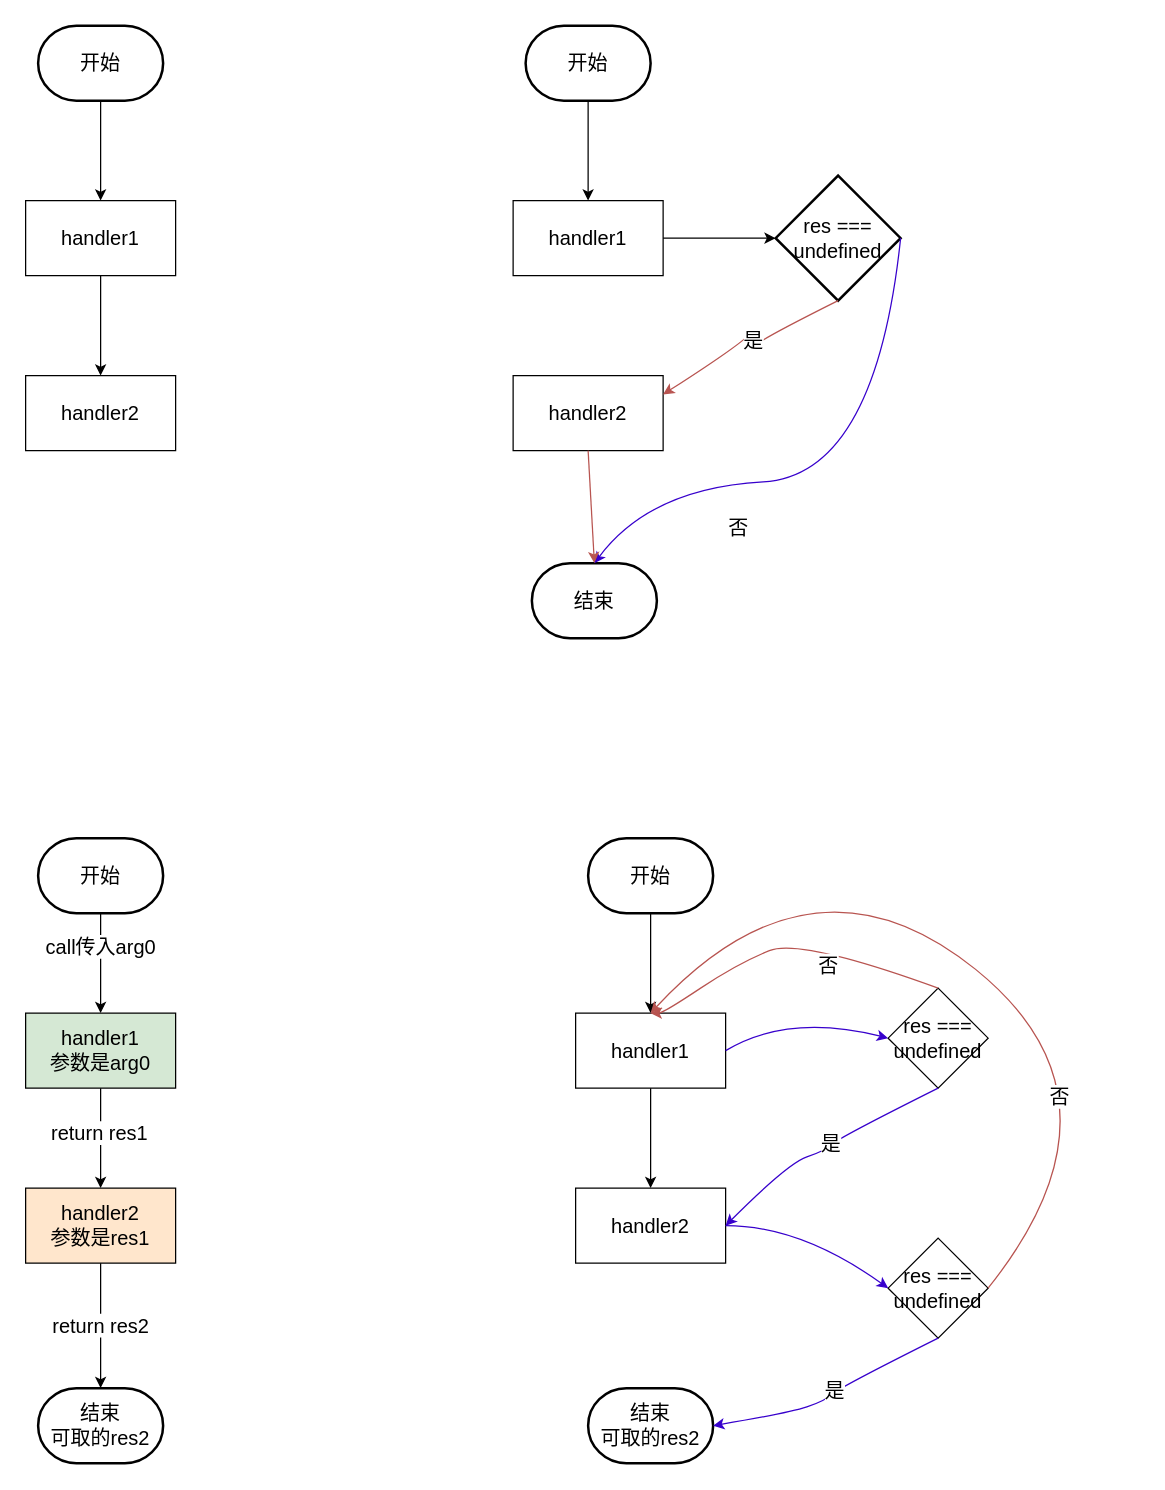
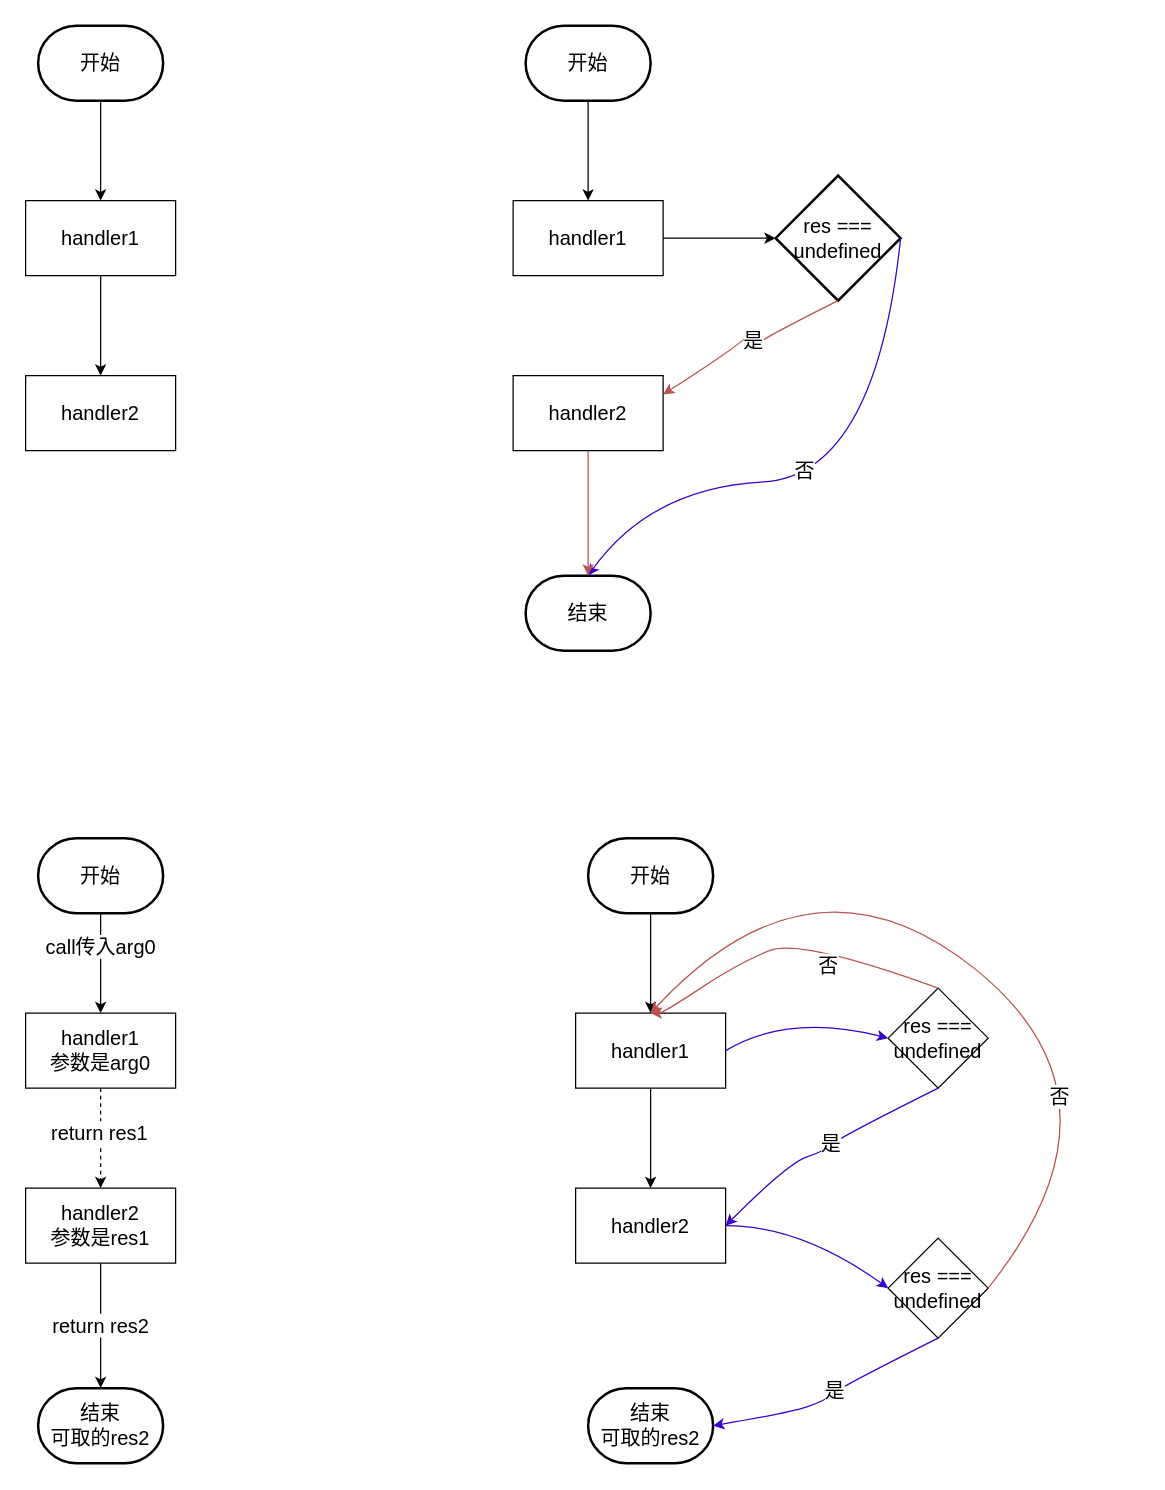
node "结束": moved (594, 601) -> (588, 613)
node "handler1 参数是arg0": fillcolor #d5e8d4 -> #ffffff
edge "handler1 参数是arg0" -> "handler2 参数是res1": style solid -> dashed
node "handler2 参数是res1": fillcolor #ffe6cc -> #ffffff
